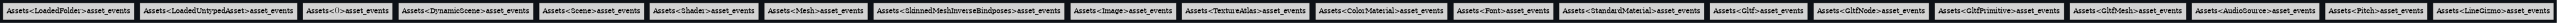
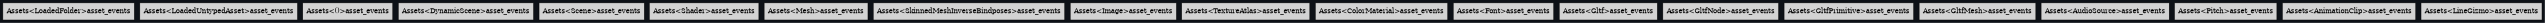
node "Assets<StandardMaterial>asset_events": removed
node "Assets<AnimationClip>asset_events": added
